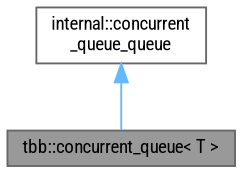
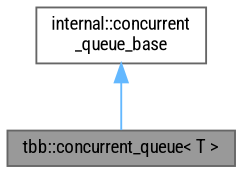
node "internal::concurrent _queue_queue": label "internal::concurrent _queue_queue" -> "internal::concurrent _queue_base"
